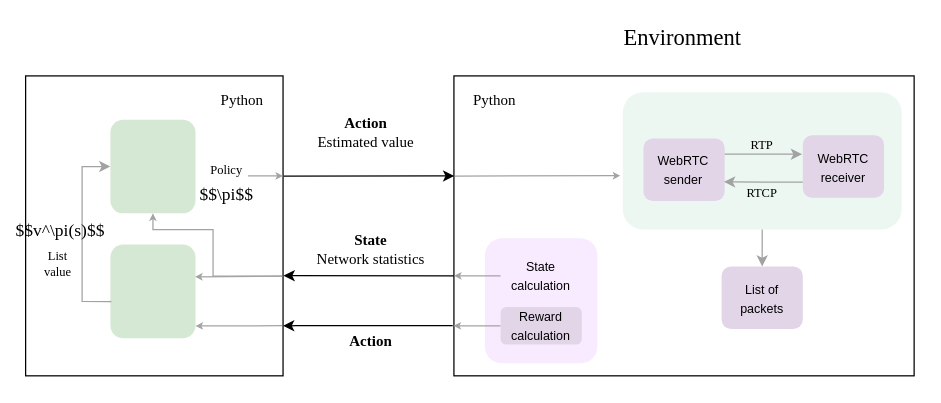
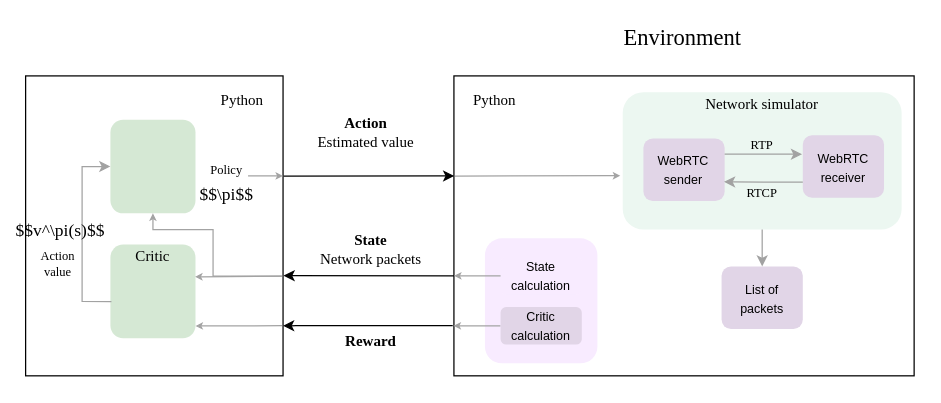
node "Network simulator": added
node "State Network statistics": label "State Network statistics" -> "State Network packets"
node "Critic": added
node "List value": label "List value" -> "Action value"
node "Reward calculation": label "Reward calculation" -> "Critic calculation"
node "Action": label "Action" -> "Reward"
